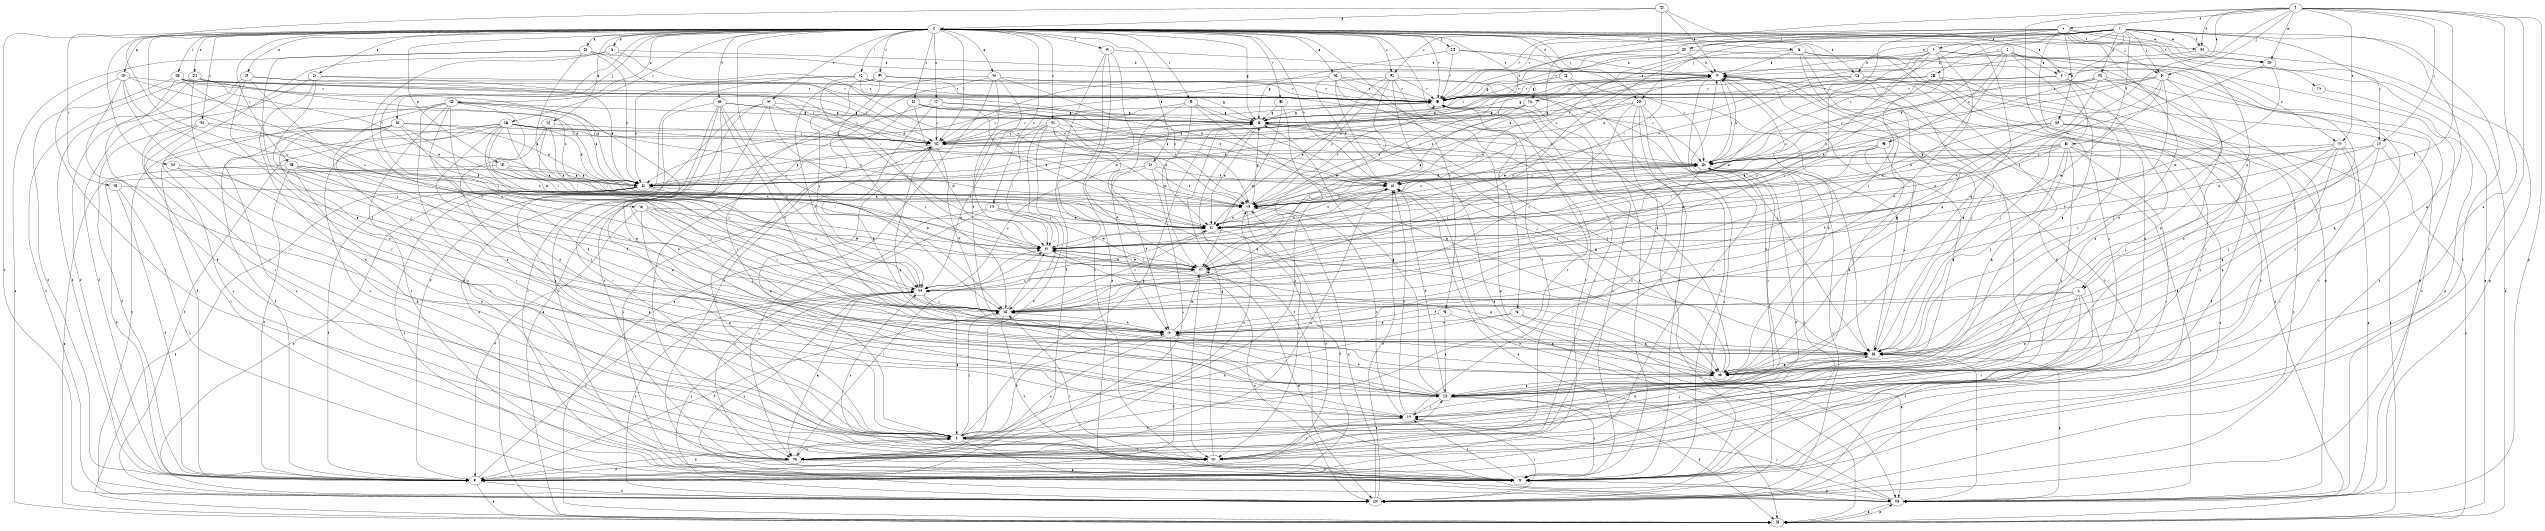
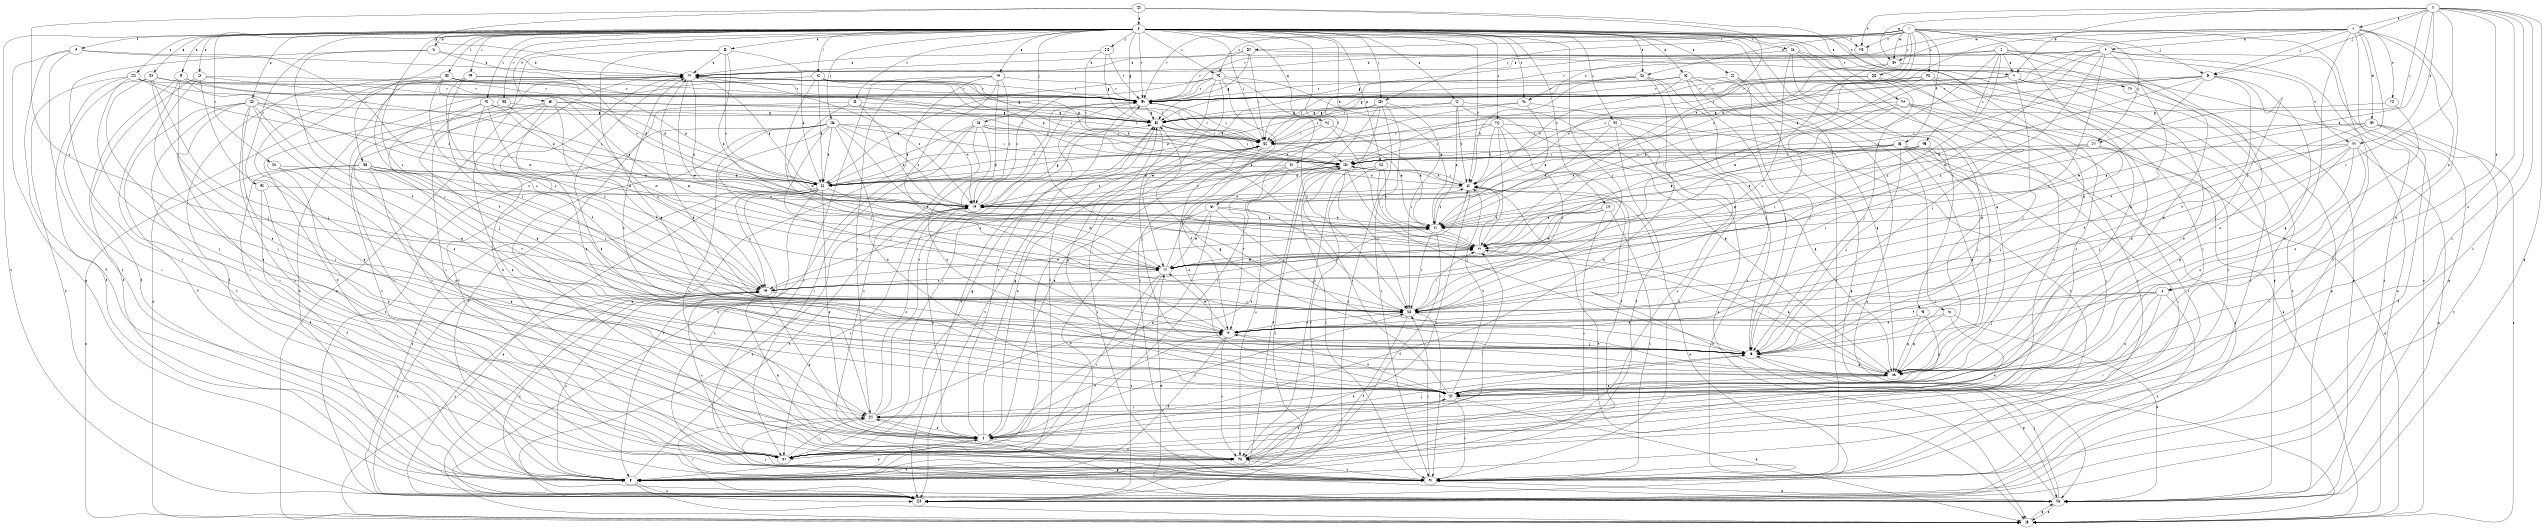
node "118": added
edge "208" -> "119": removed, label "n"
